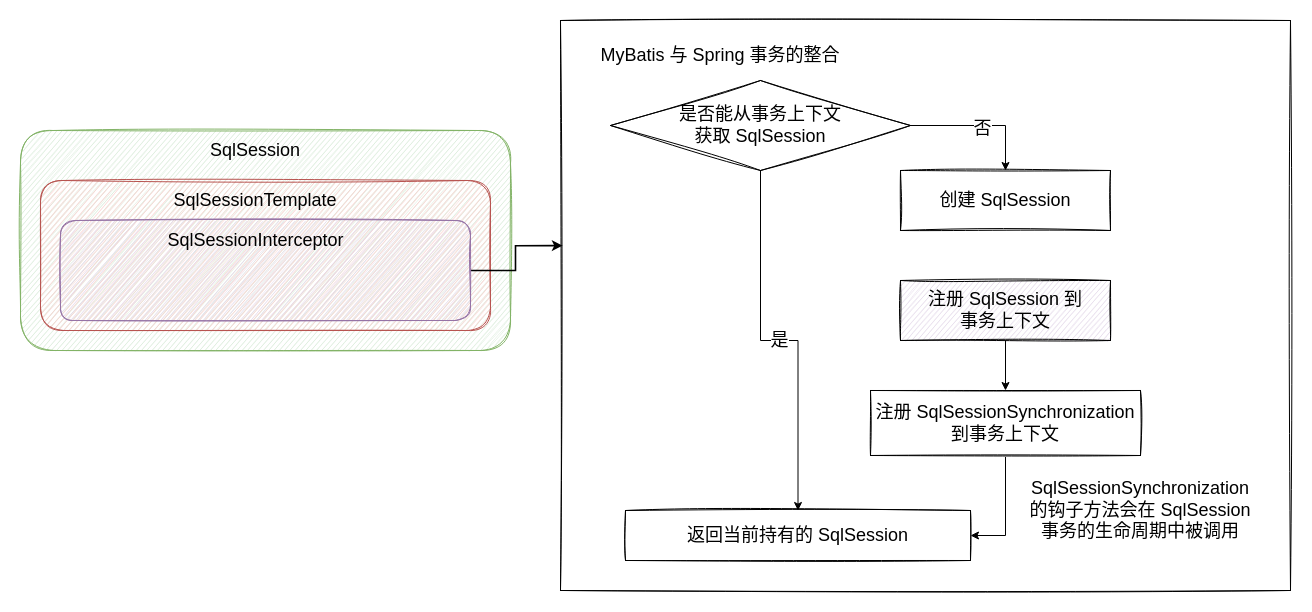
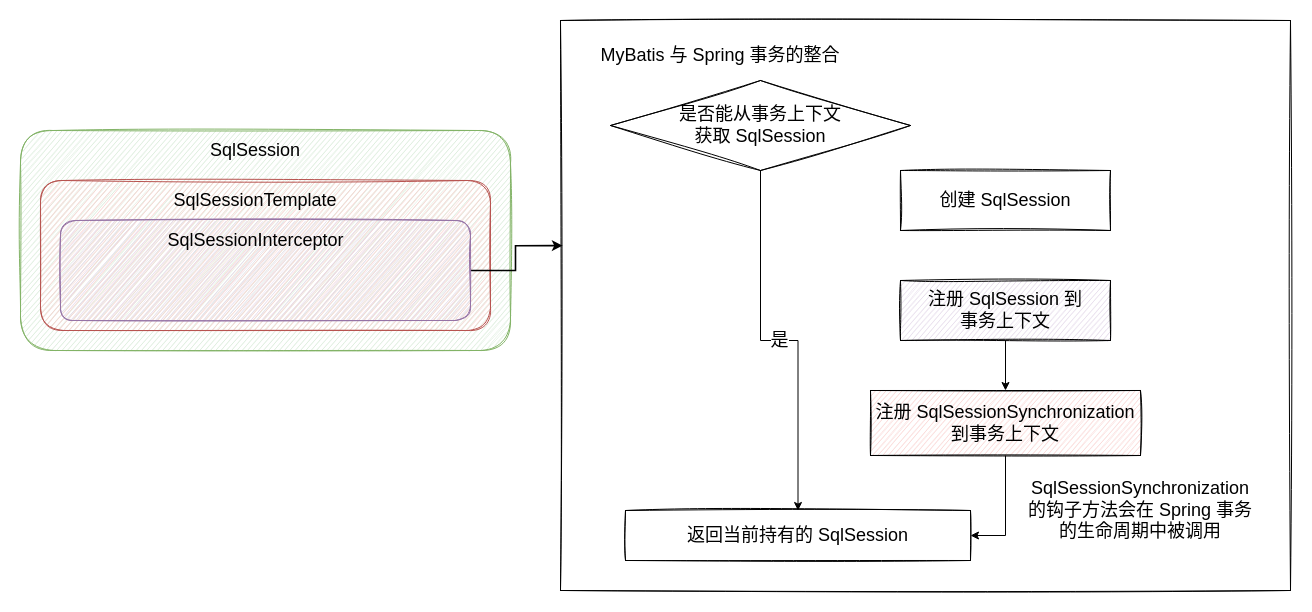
edge "是否能从事务上下文 获取 SqlSession" -> "创建 SqlSession": removed, label "否"
node "注册 SqlSessionSynchronization 到事务上下文": fillcolor #ffffff -> #f8cecc
node "SqlSessionSynchronization 的钩子方法会在 SqlSession 事务的生命周期中被调用": label "SqlSessionSynchronization 的钩子方法会在 SqlSession 事务的生命周期中被调用" -> "SqlSessionSynchronization 的钩子方法会在 Spring 事务的生命周期中被调用"
